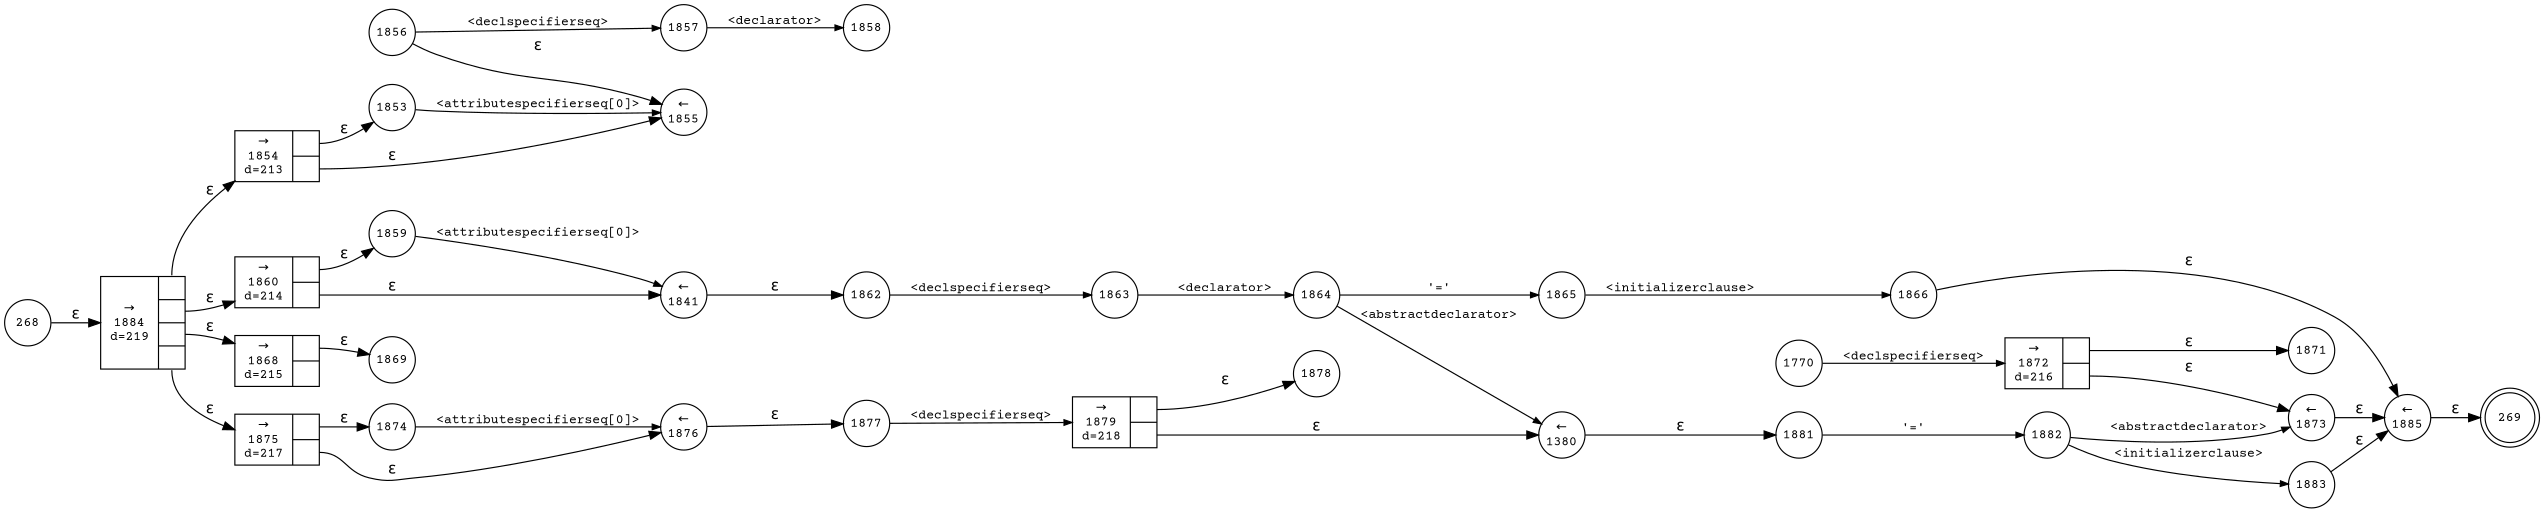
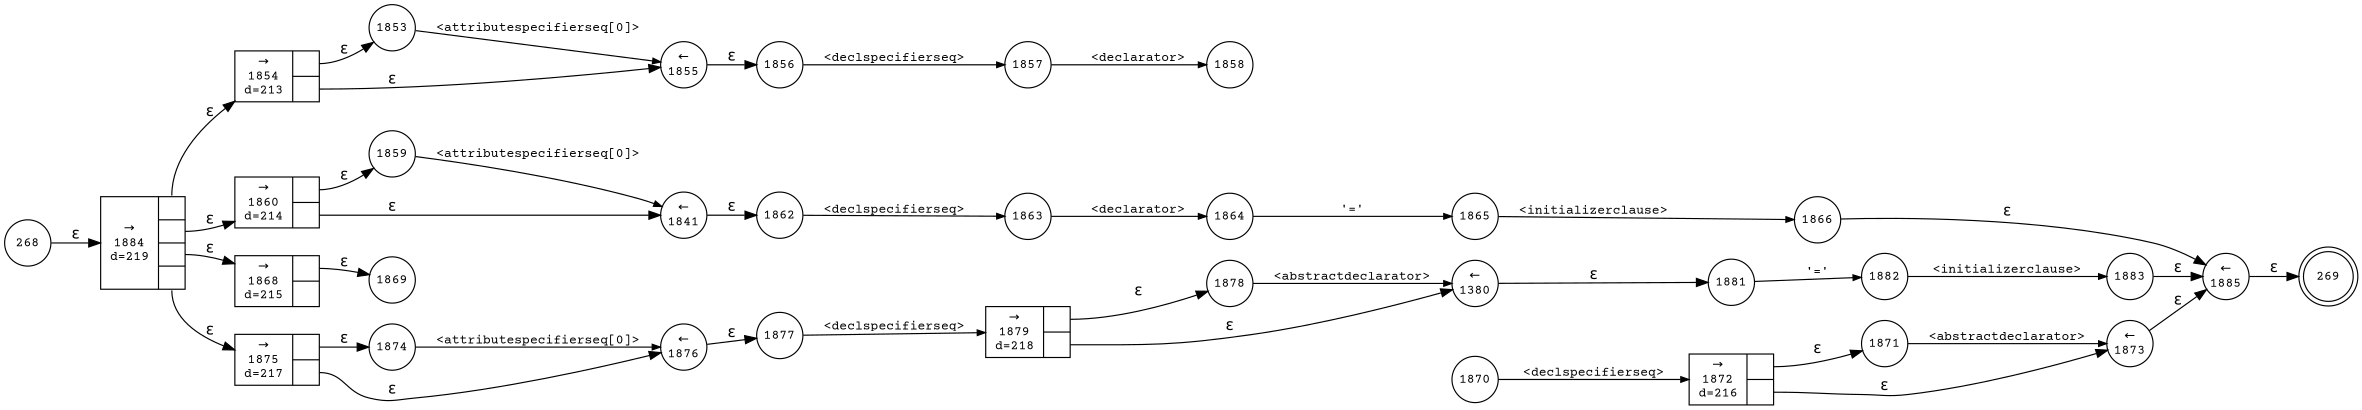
edge "1856" -> "← 1855": reversed
edge "1864" -> "← 1380": now "1878" -> "← 1380"
node "1770": label "1770" -> "1870"
edge "1882" -> "← 1873": now "1871" -> "← 1873"
